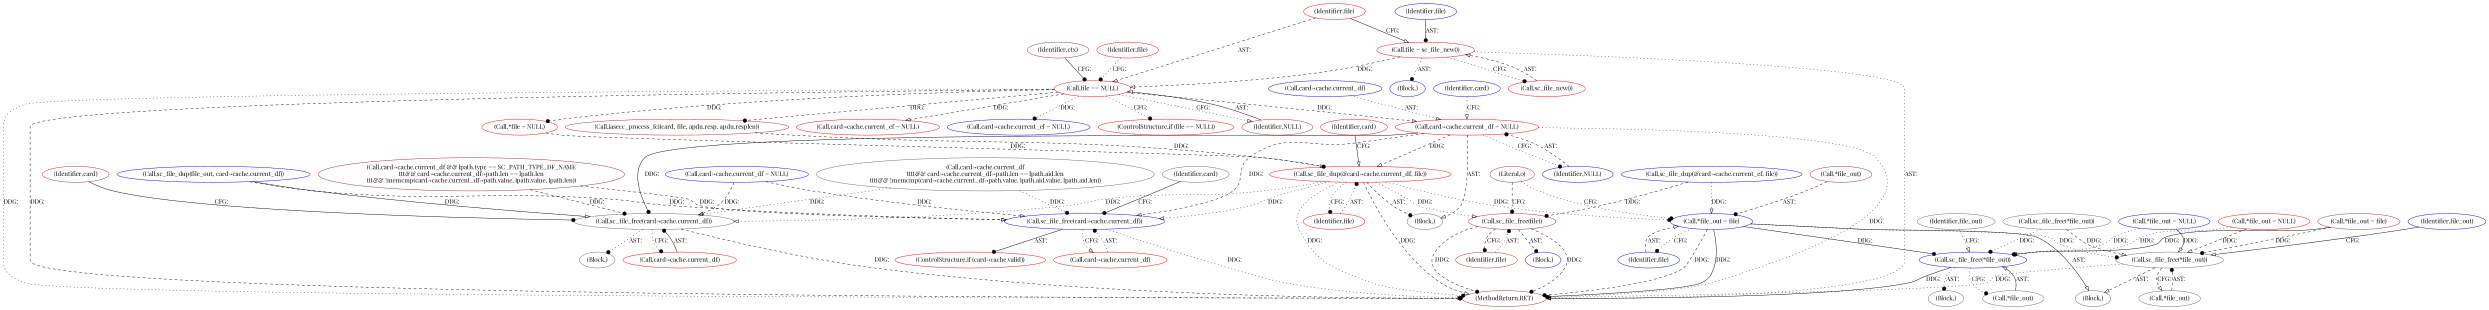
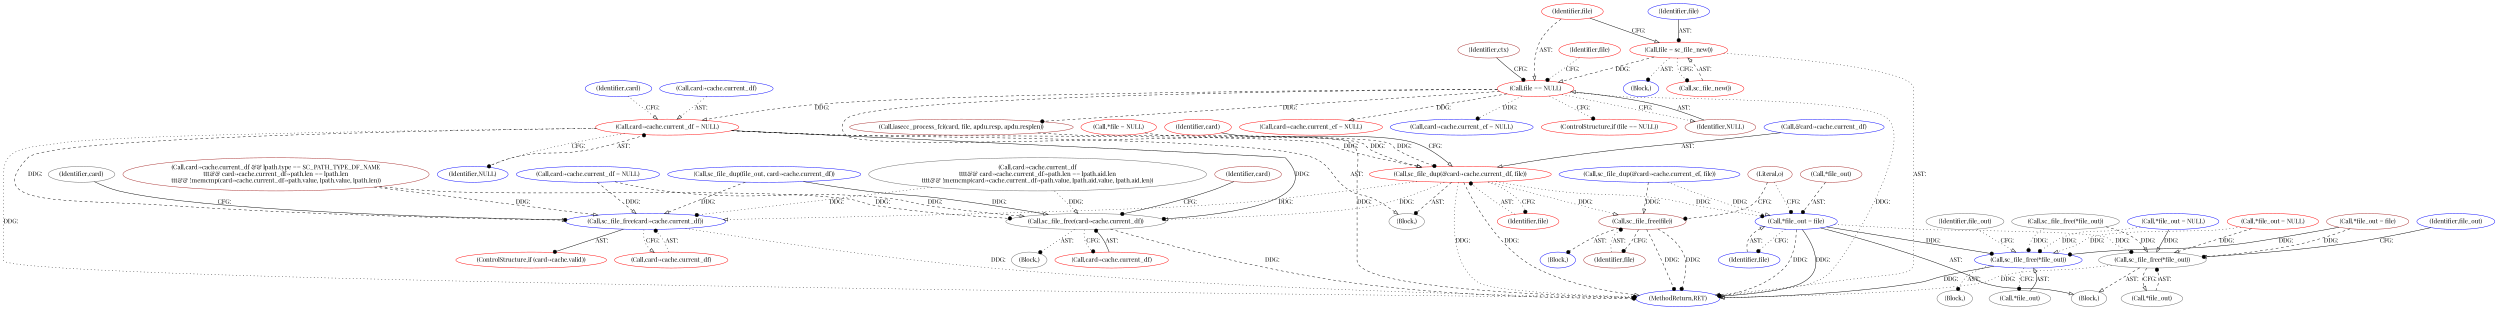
edge "(Call,file == NULL)" -> "(Call,*file = NULL)": removed, label "DDG:"
node "(Call,&card->cache.current_df)": added
edge "(Call,sc_file_dup(&card->cache.current_ef, file))" -> "(Call,sc_file_free(file))": arrowhead dot -> onormal
node "(MethodReturn,RET)": color brown -> blue
